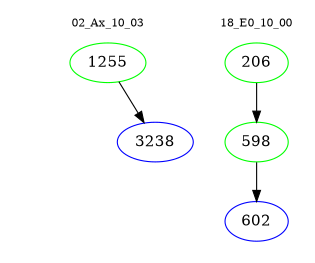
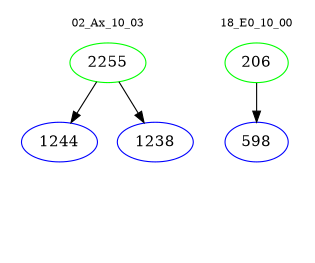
node "1255": label "1255" -> "2255"
node "1244": added
node "3238": label "3238" -> "1238"
node "598": color green -> blue
node "602": removed
